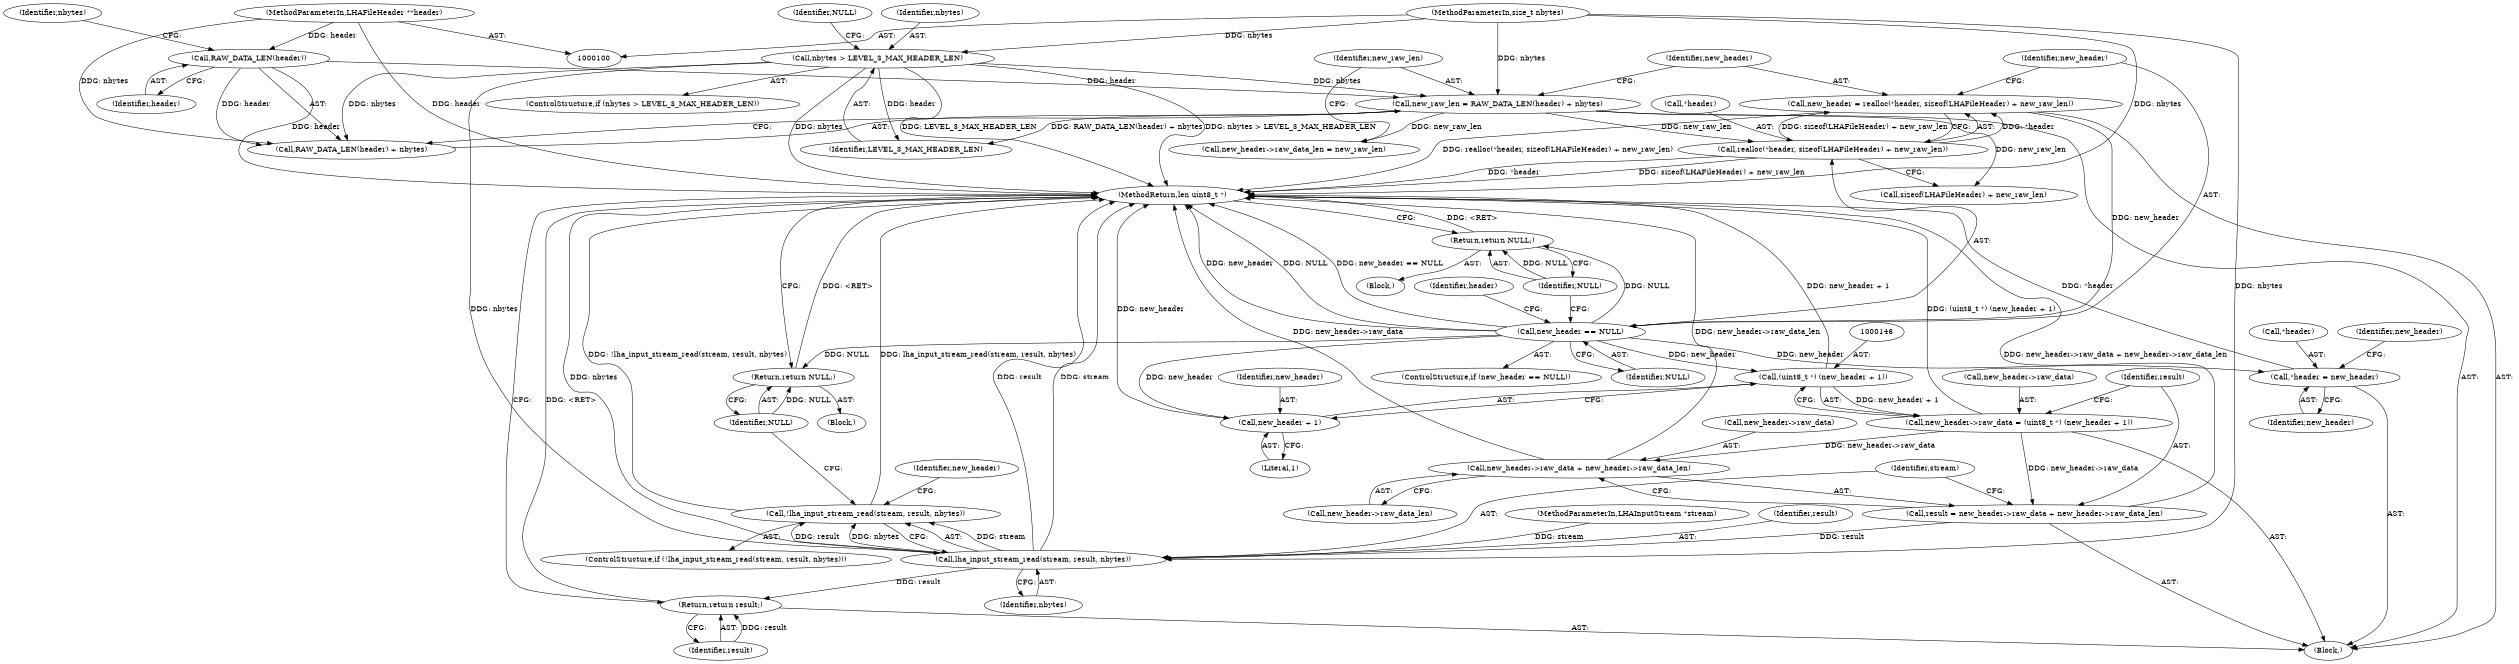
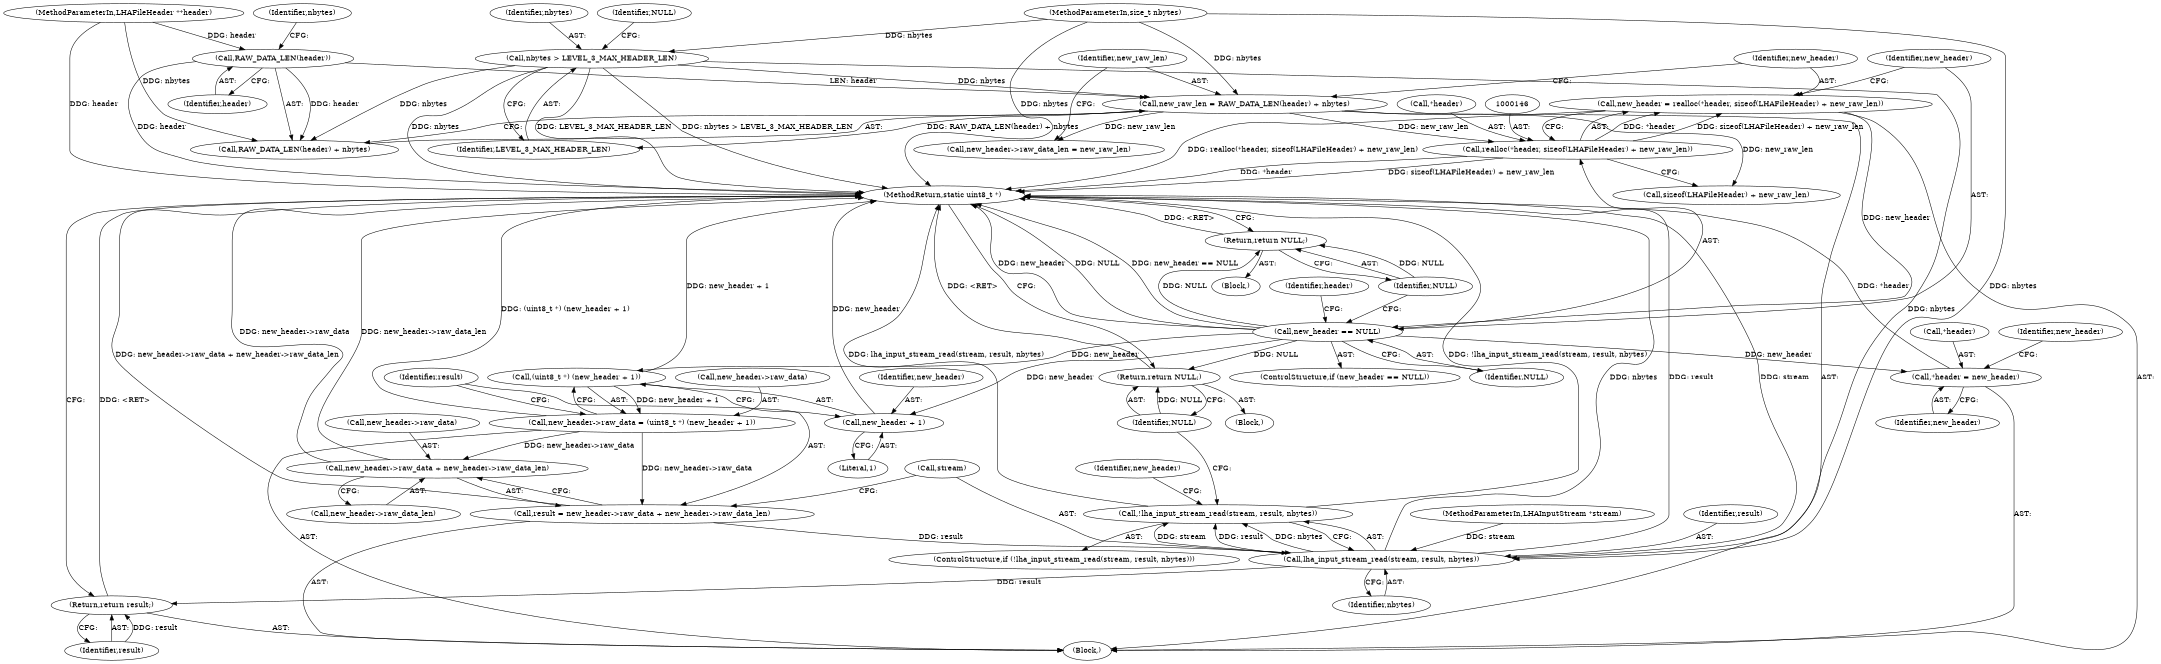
node "1000100": removed
edge "(Call,RAW_DATA_LEN(header))" -> "(Call,new_raw_len = RAW_DATA_LEN(header) + nbytes)": label "DDG: header" -> "LEN: header"
node "(ControlStructure,if (nbytes > LEVEL_3_MAX_HEADER_LEN))": removed
edge "(Call,nbytes > LEVEL_3_MAX_HEADER_LEN)" -> "(Identifier,LEVEL_3_MAX_HEADER_LEN)": label "DDG: header" -> "CFG: "
node "(MethodReturn,len uint8_t *)": label "(MethodReturn,len uint8_t *)" -> "(MethodReturn,static uint8_t *)"
edge "1000146" -> "(Call,(uint8_t *) (new_header + 1))": now "1000146" -> "(Call,realloc(*header, sizeof(LHAFileHeader) + new_raw_len))"
node "(Identifier,stream)": label "(Identifier,stream)" -> "(Call,stream)"
